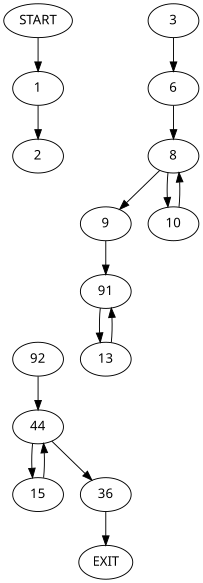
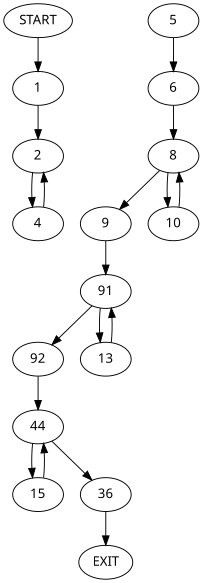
node "3": label "3" -> "5"
node "4": added
edge "91" -> "92": added
